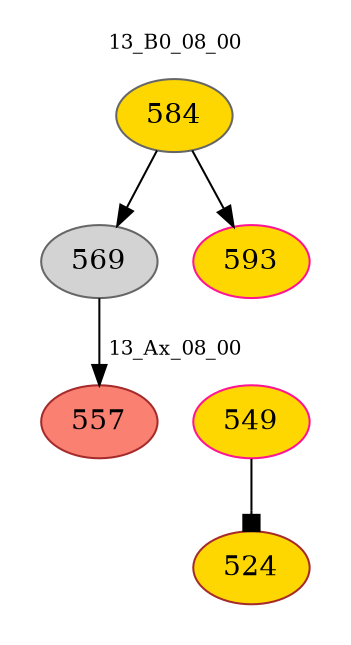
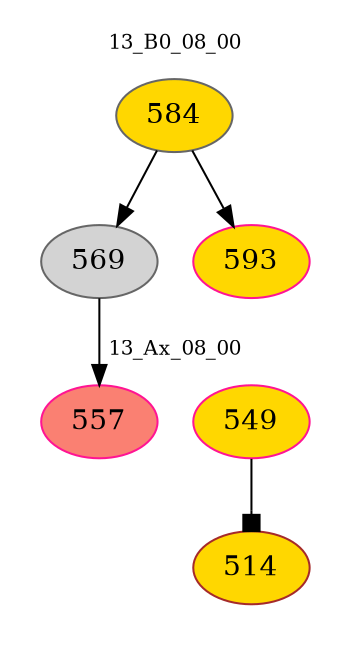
node "557": color brown -> deeppink
node "524": label "524" -> "514"
